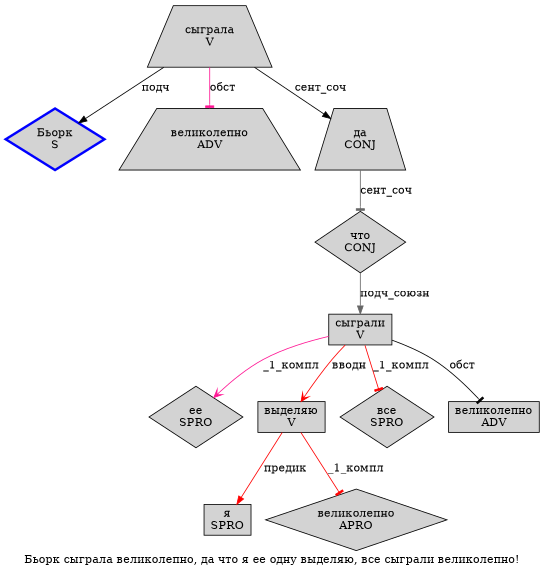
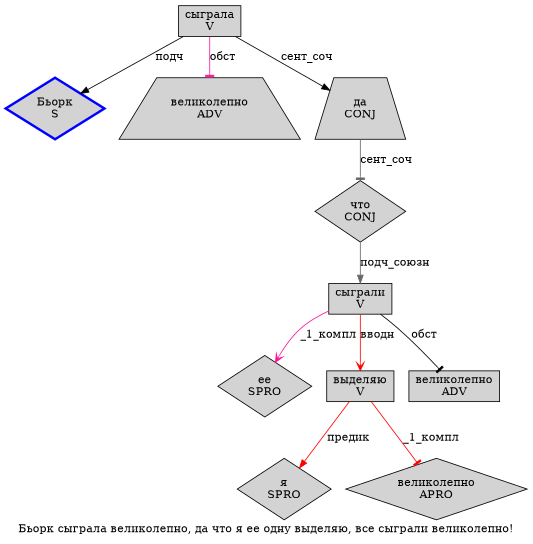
node "сыграла V": shape trapezium -> box
node "все SPRO": removed
node "я SPRO": shape box -> diamond
